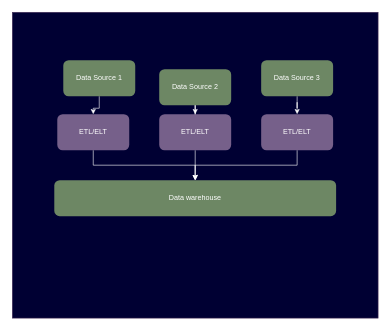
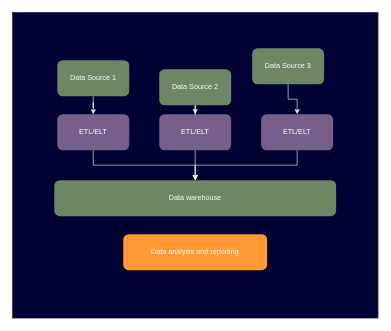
node "Data Source 1": moved (99, 78) -> (93, 78)
node "Data Source 3": moved (297, 78) -> (288, 66)
node "Data analysis and reporting": added
